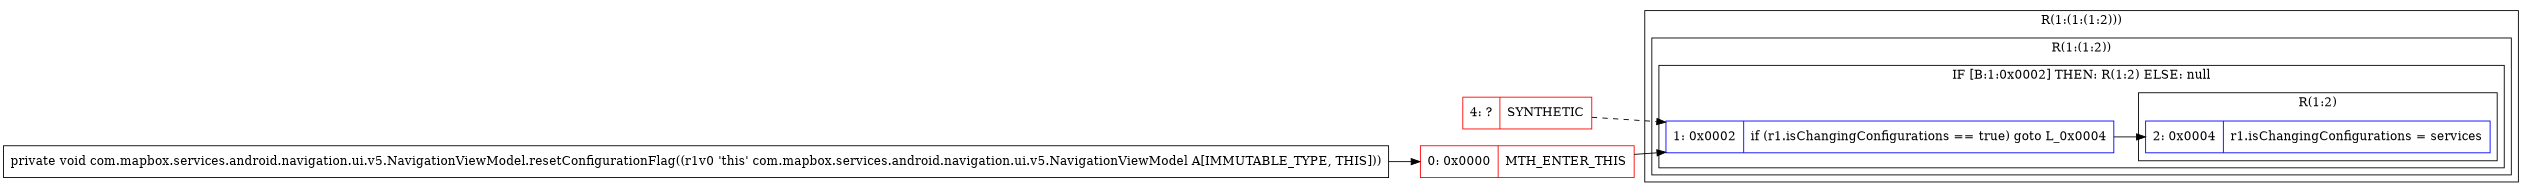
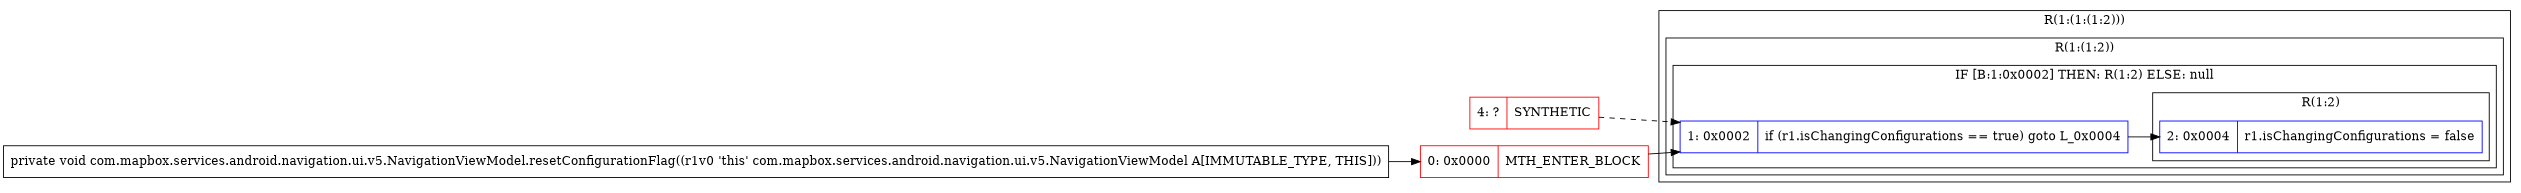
node "2: 0x0004": text "r1.isChangingConfigurations = services" -> "r1.isChangingConfigurations = false"
node "0: 0x0000": text "MTH_ENTER_THIS" -> "MTH_ENTER_BLOCK"
